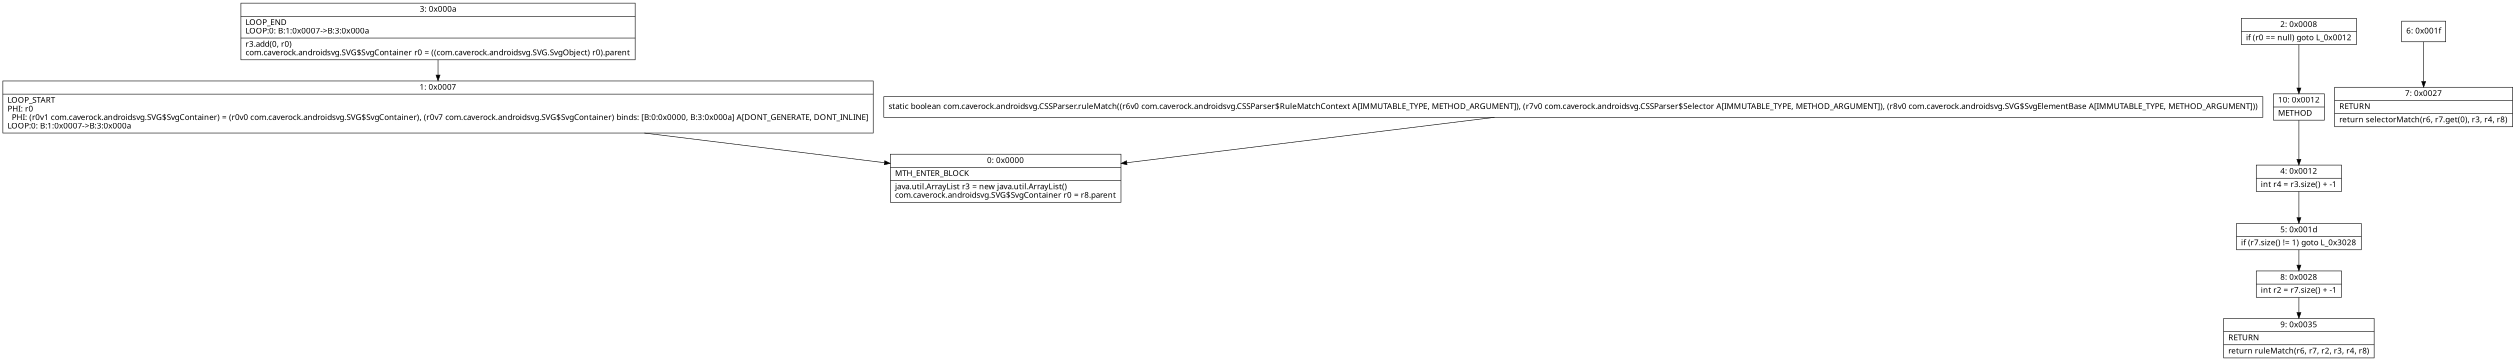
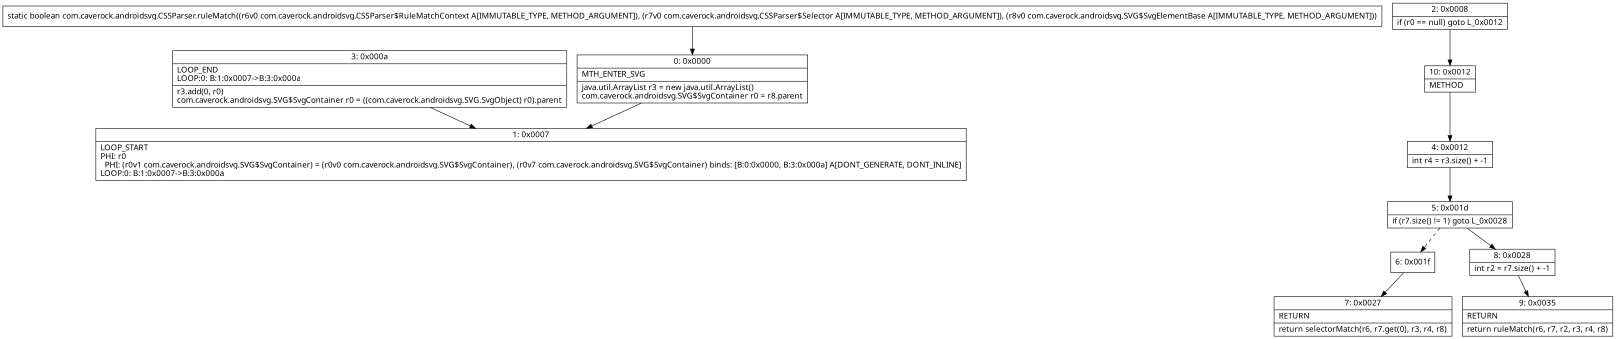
edge "1: 0x0007" -> "0: 0x0000": reversed
node "0: 0x0000": text "MTH_ENTER_BLOCK" -> "MTH_ENTER_SVG"
edge "5: 0x001d" -> "6: 0x001f": added
node "5: 0x001d": text "if (r7.size() != 1) goto L_0x3028" -> "if (r7.size() != 1) goto L_0x0028"
